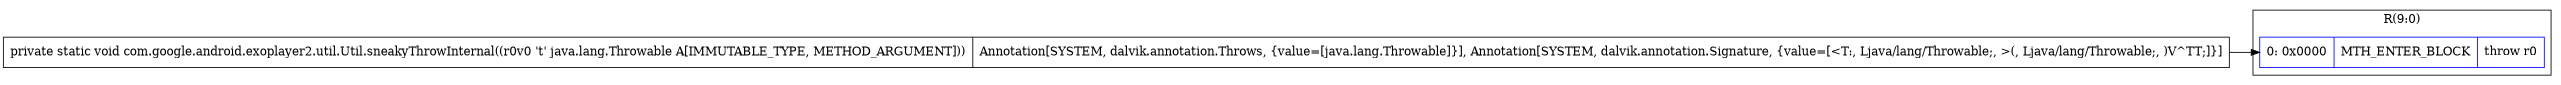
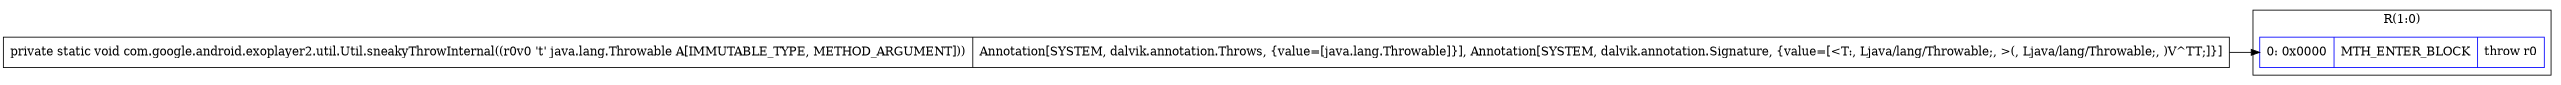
cluster "R(9:0)": label "R(9:0)" -> "R(1:0)"
